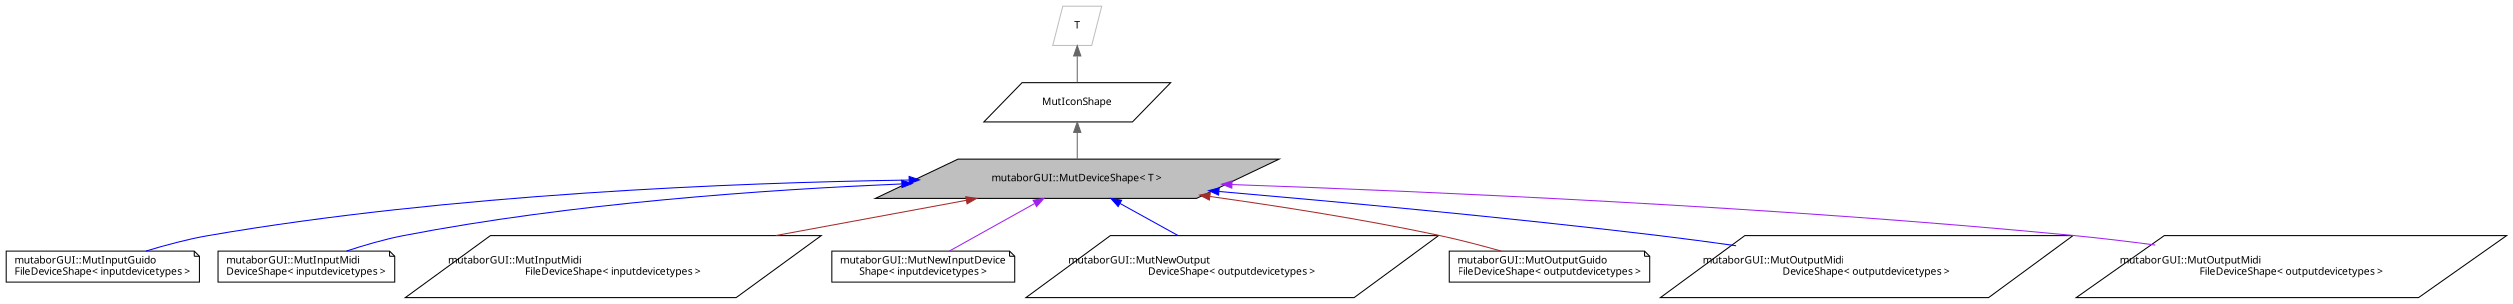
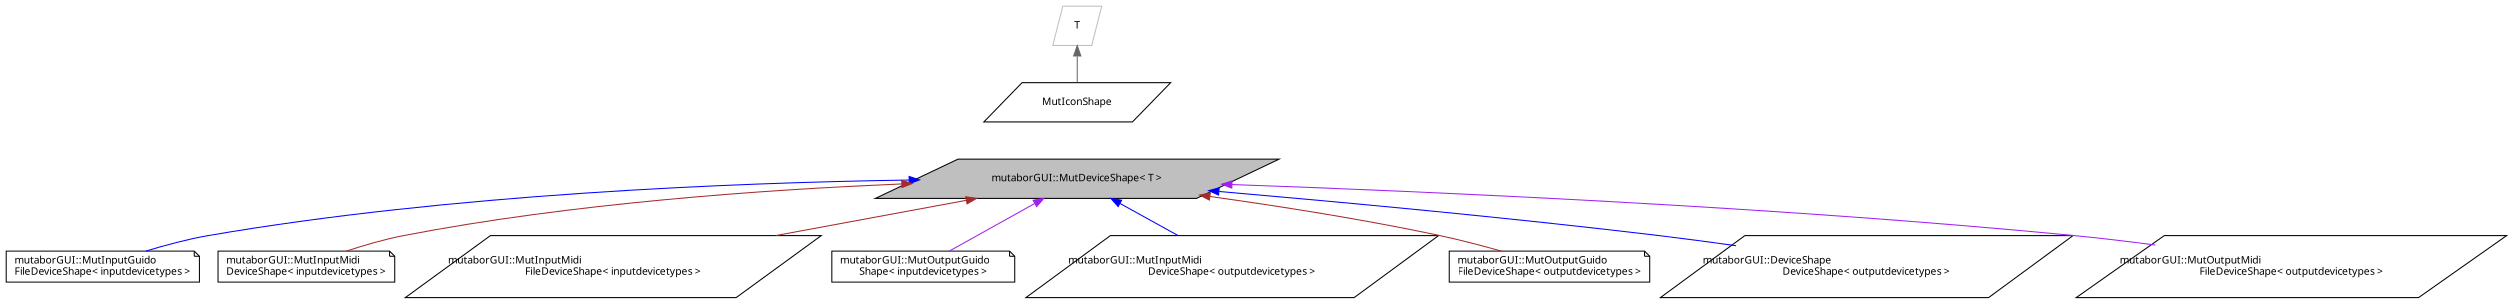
edge "mutaborGUI::MutDeviceShape< T >" -> "MutIconShape": removed
edge "mutaborGUI::MutInputMidi DeviceShape< inputdevicetypes >" -> "mutaborGUI::MutDeviceShape< T >": color blue -> brown
node "mutaborGUI::MutNewInputDevice Shape< inputdevicetypes >": label "mutaborGUI::MutNewInputDevice Shape< inputdevicetypes >" -> "mutaborGUI::MutOutputGuido Shape< inputdevicetypes >"
node "mutaborGUI::MutNewOutput DeviceShape< outputdevicetypes >": label "mutaborGUI::MutNewOutput DeviceShape< outputdevicetypes >" -> "mutaborGUI::MutInputMidi DeviceShape< outputdevicetypes >"
node "mutaborGUI::MutOutputMidi DeviceShape< outputdevicetypes >": label "mutaborGUI::MutOutputMidi DeviceShape< outputdevicetypes >" -> "mutaborGUI::DeviceShape DeviceShape< outputdevicetypes >"
